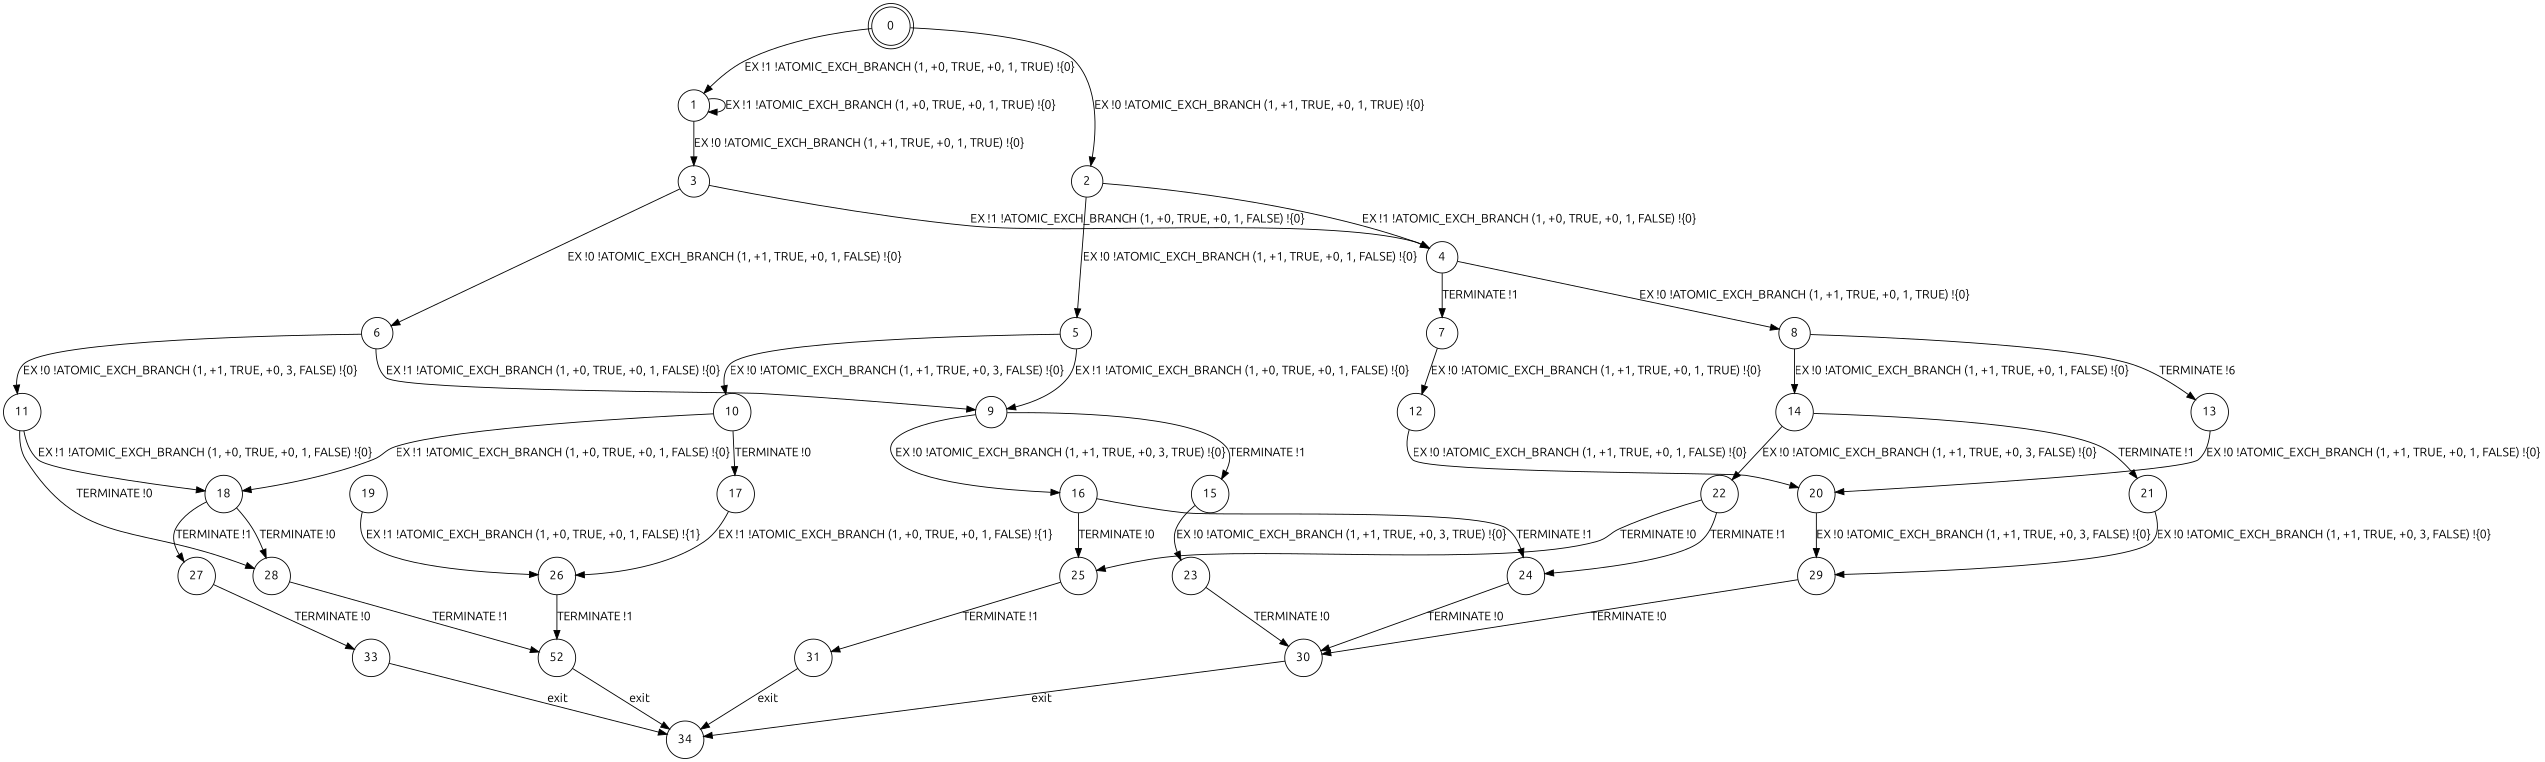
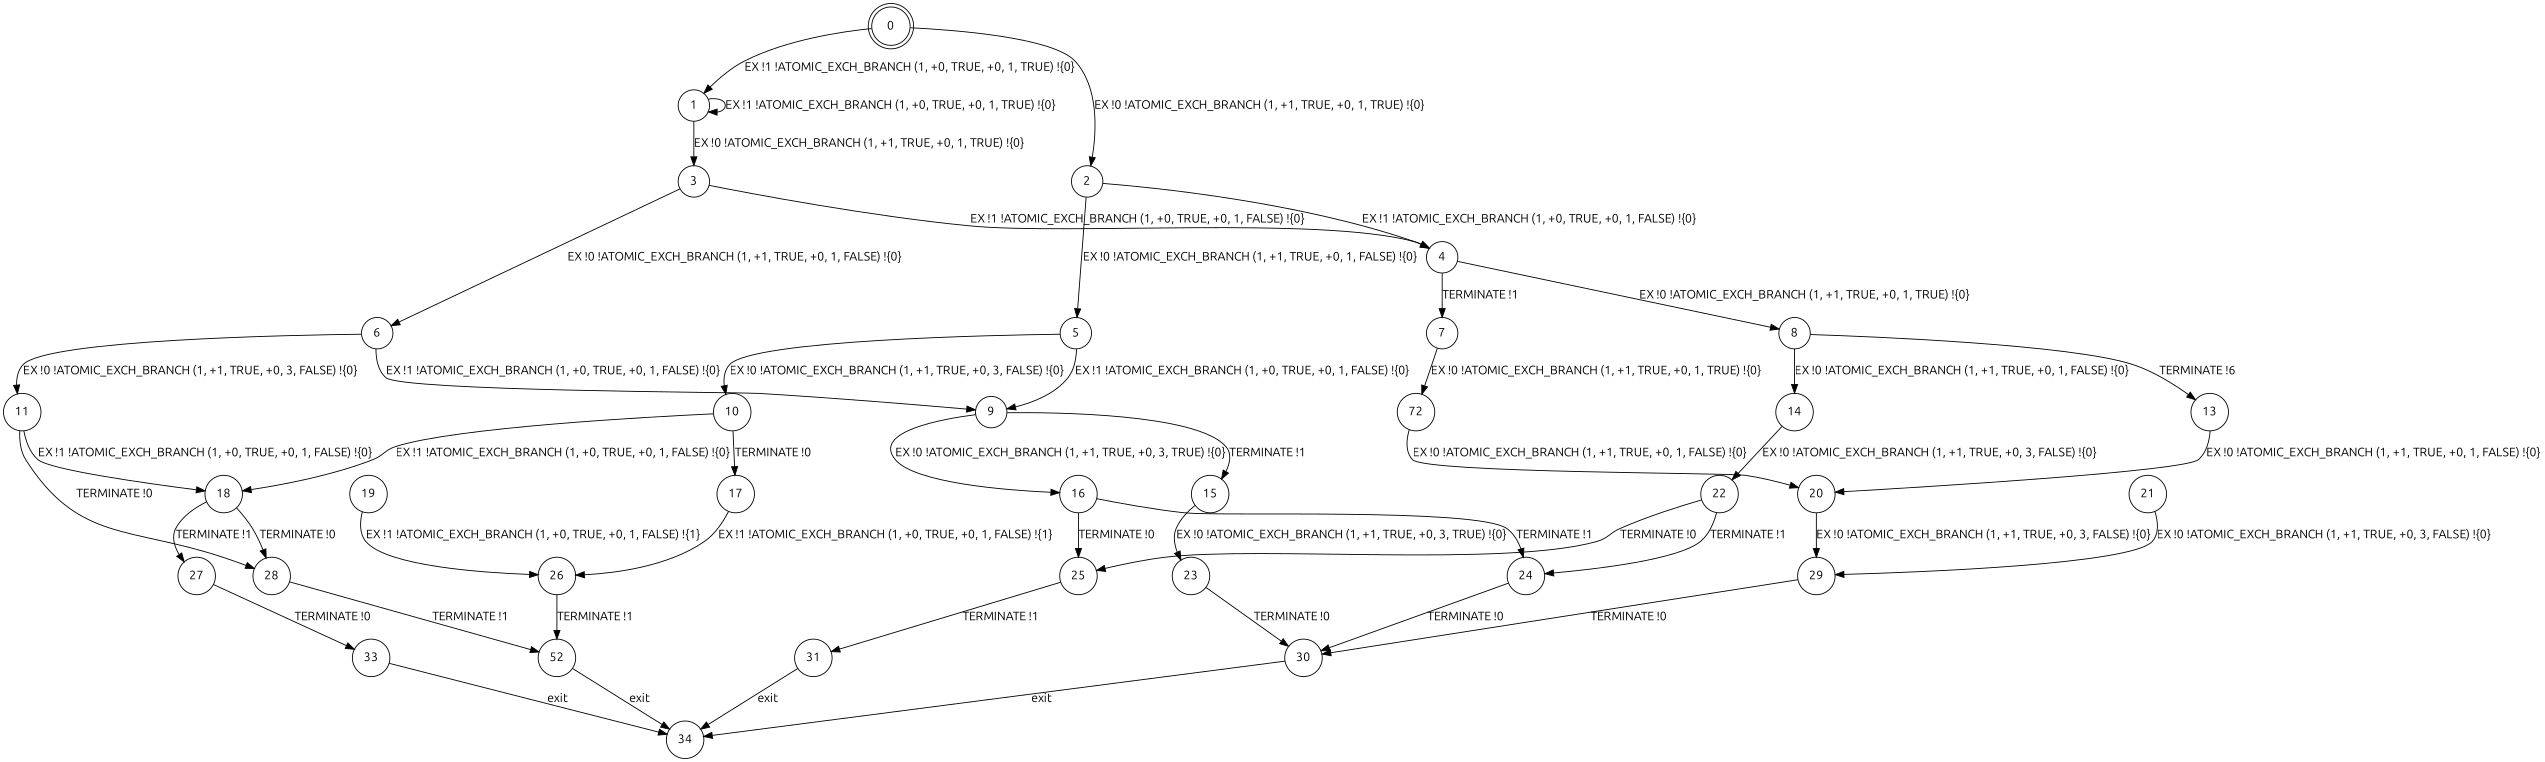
node "12": label "12" -> "72"
edge "14" -> "21": removed, label "TERMINATE !1"
